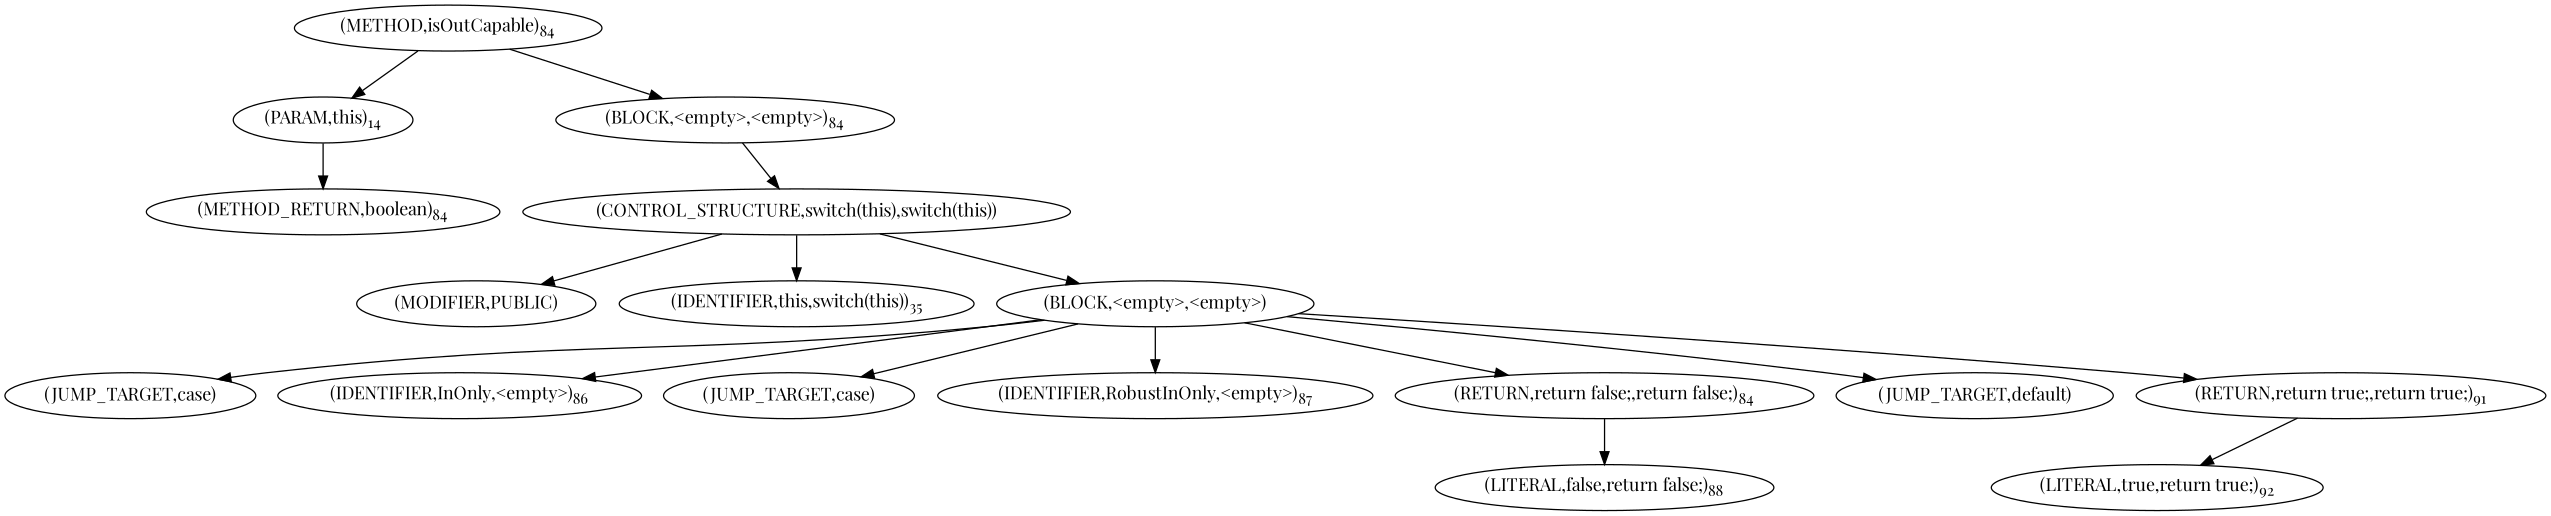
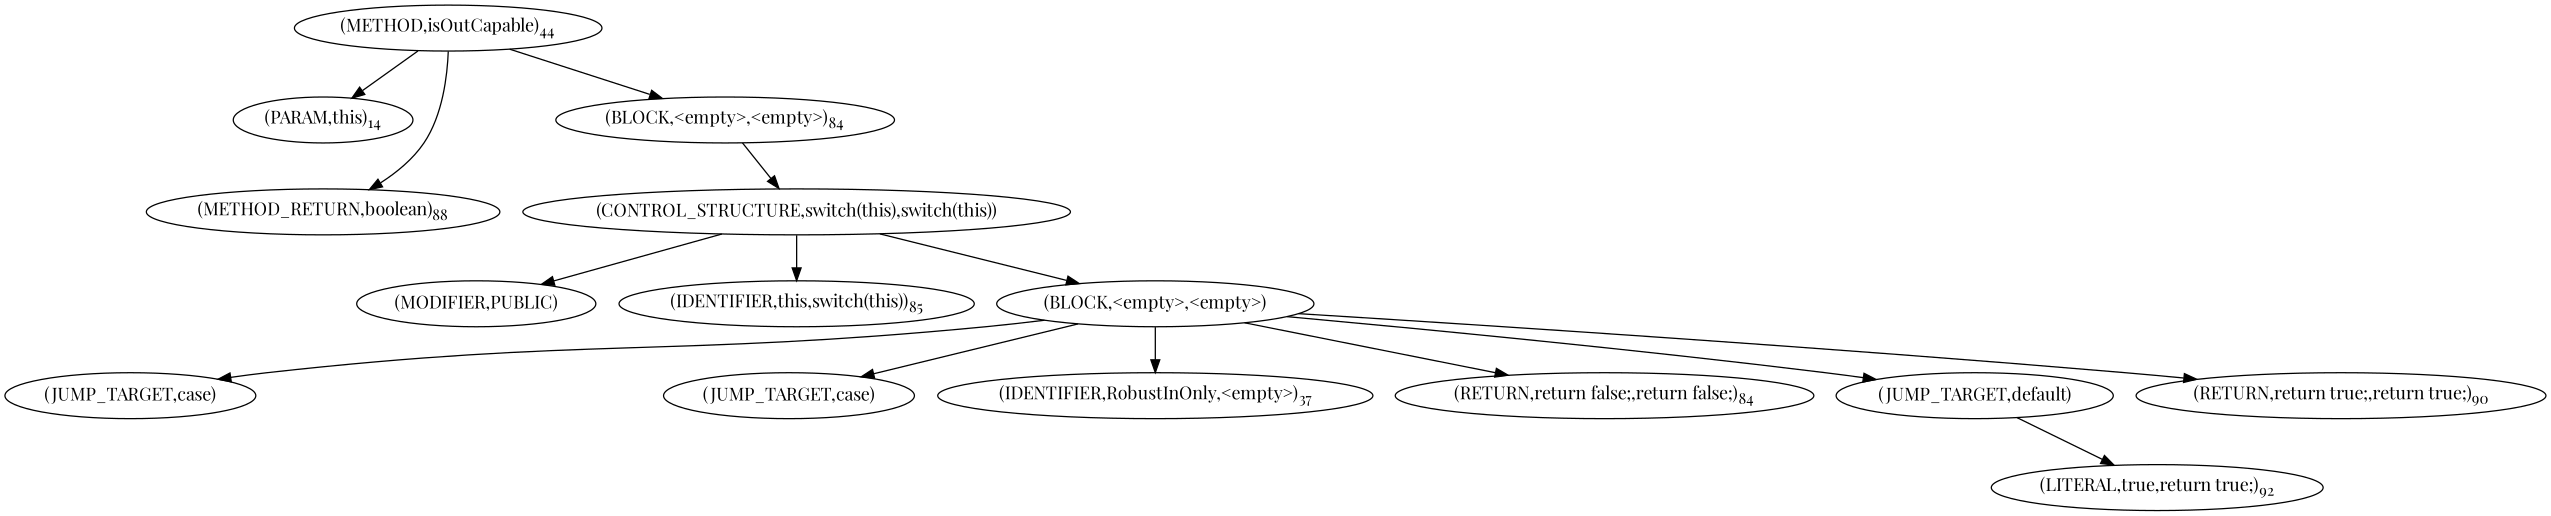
node "(METHOD,isOutCapable)": text "84" -> "44"
edge "(PARAM,this)" -> "(METHOD_RETURN,boolean)": now "(METHOD,isOutCapable)" -> "(METHOD_RETURN,boolean)"
node "(METHOD_RETURN,boolean)": text "84" -> "88"
node "(IDENTIFIER,this,switch(this))": text "35" -> "85"
node "(IDENTIFIER,RobustInOnly,<empty>)": text "87" -> "37"
node "(RETURN,return true;,return true;)": text "91" -> "90"
node "(IDENTIFIER,InOnly,<empty>)": removed
edge "(RETURN,return true;,return true;)" -> "(LITERAL,true,return true;)": now "(JUMP_TARGET,default)" -> "(LITERAL,true,return true;)"
node "(LITERAL,false,return false;)": removed
